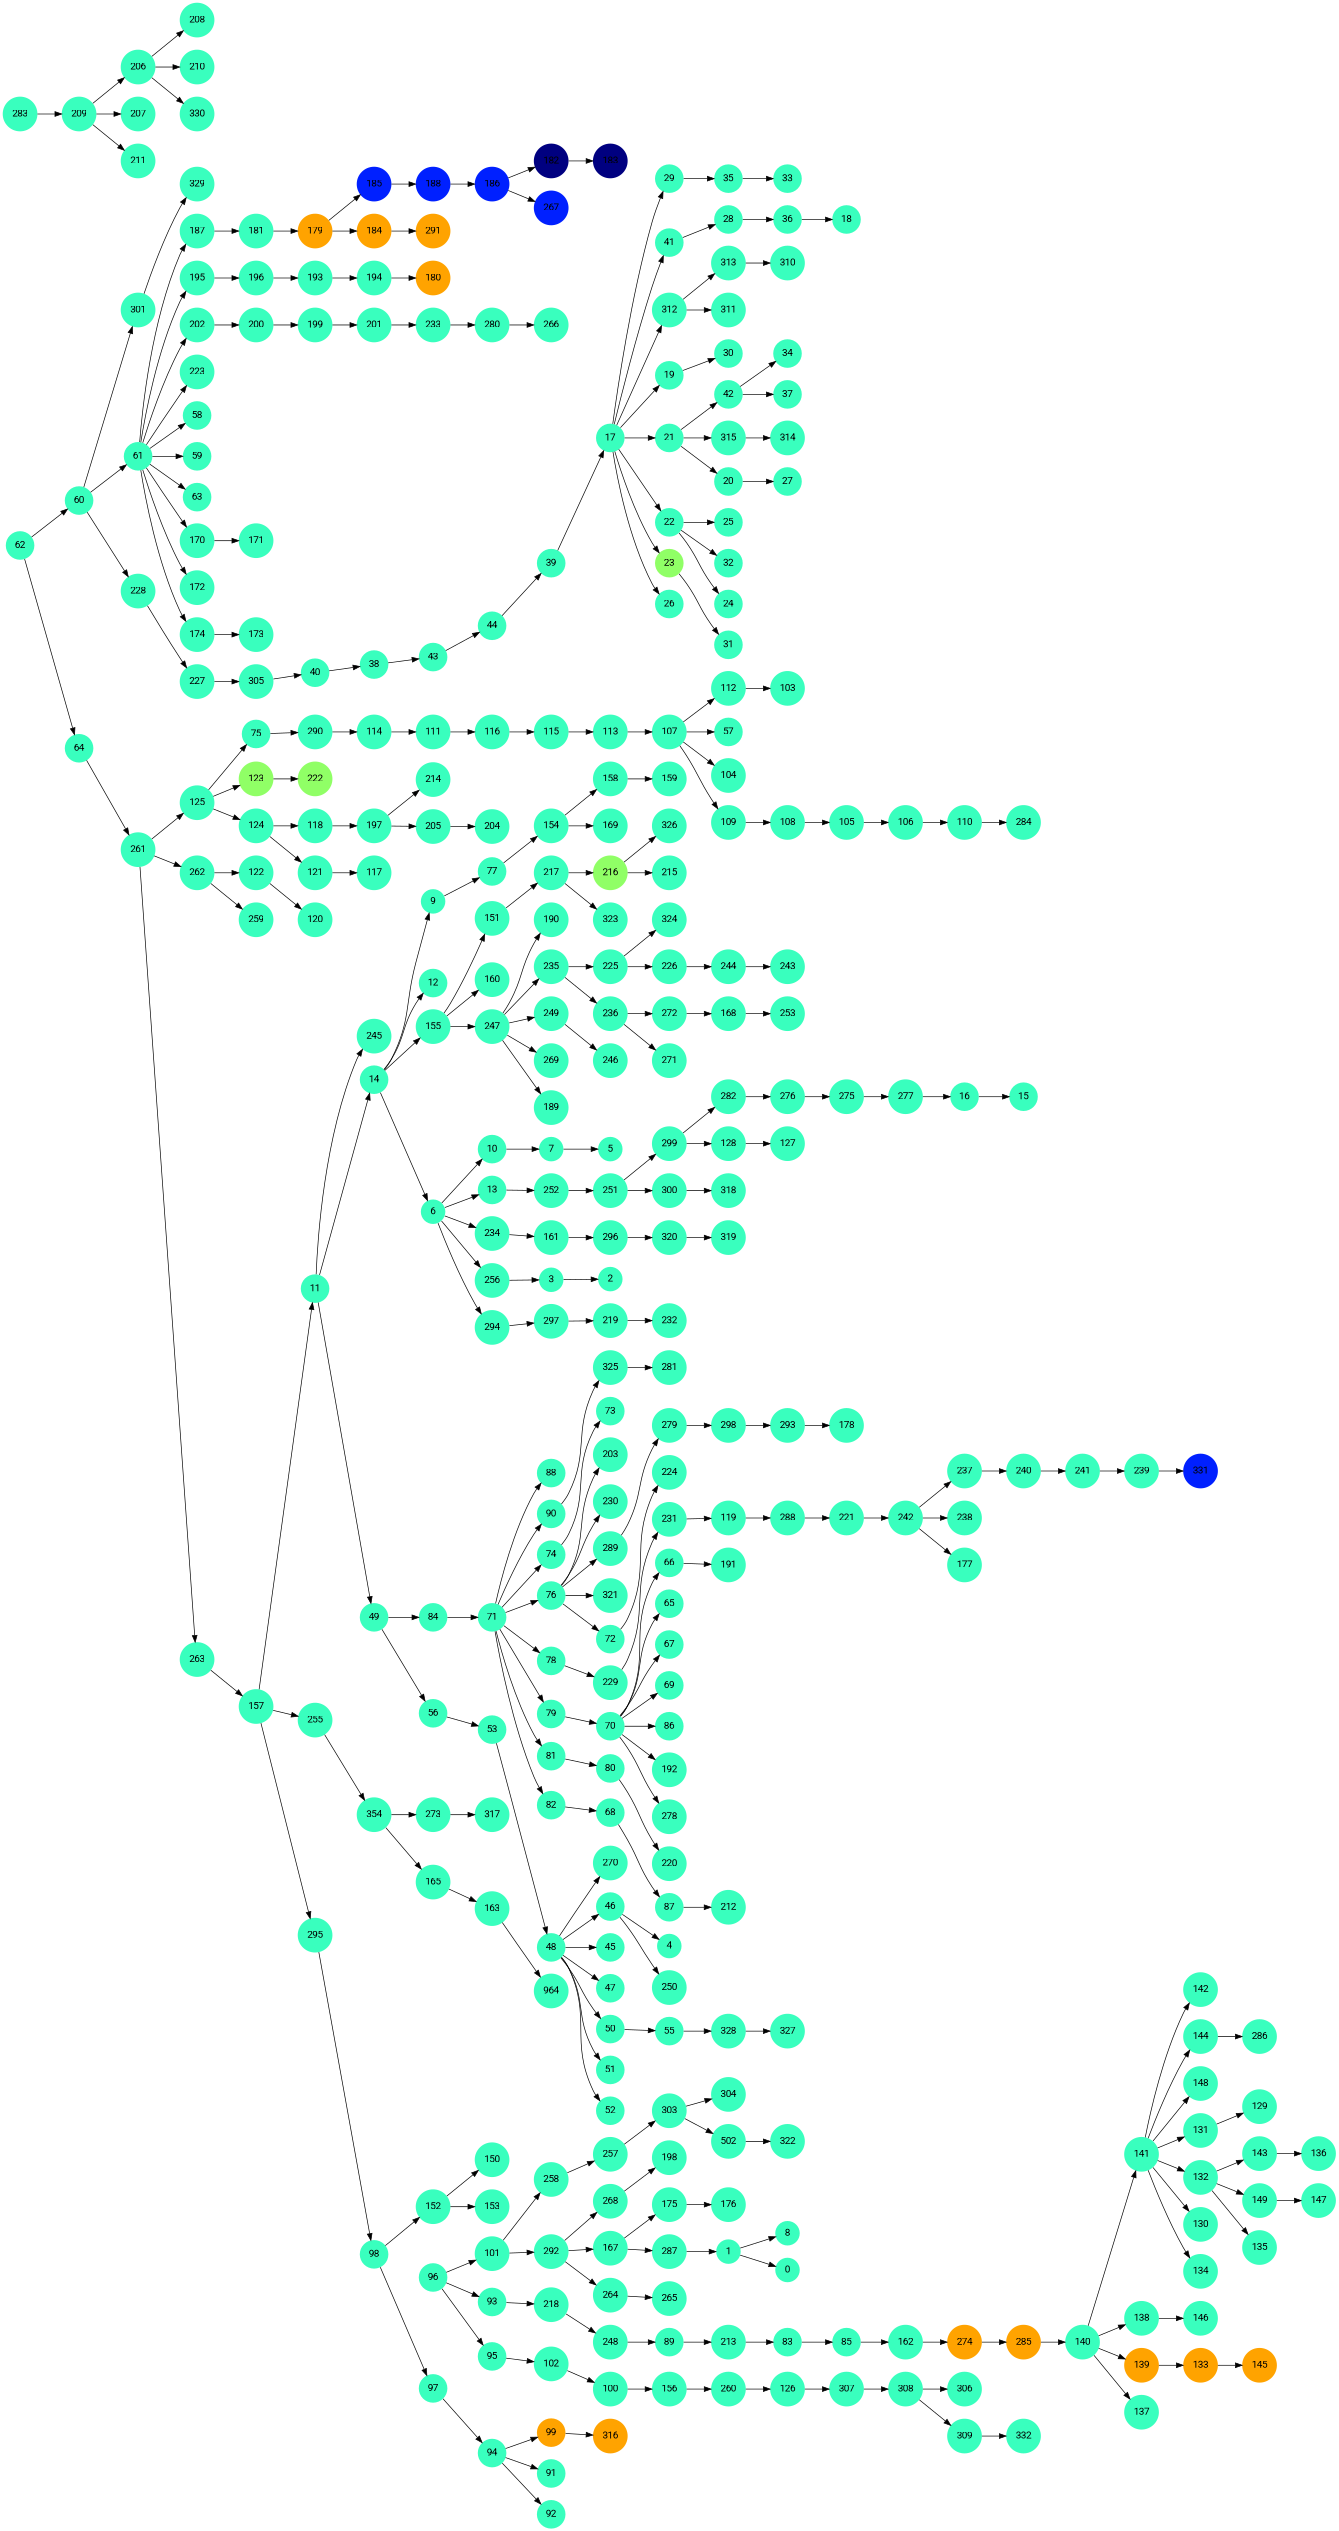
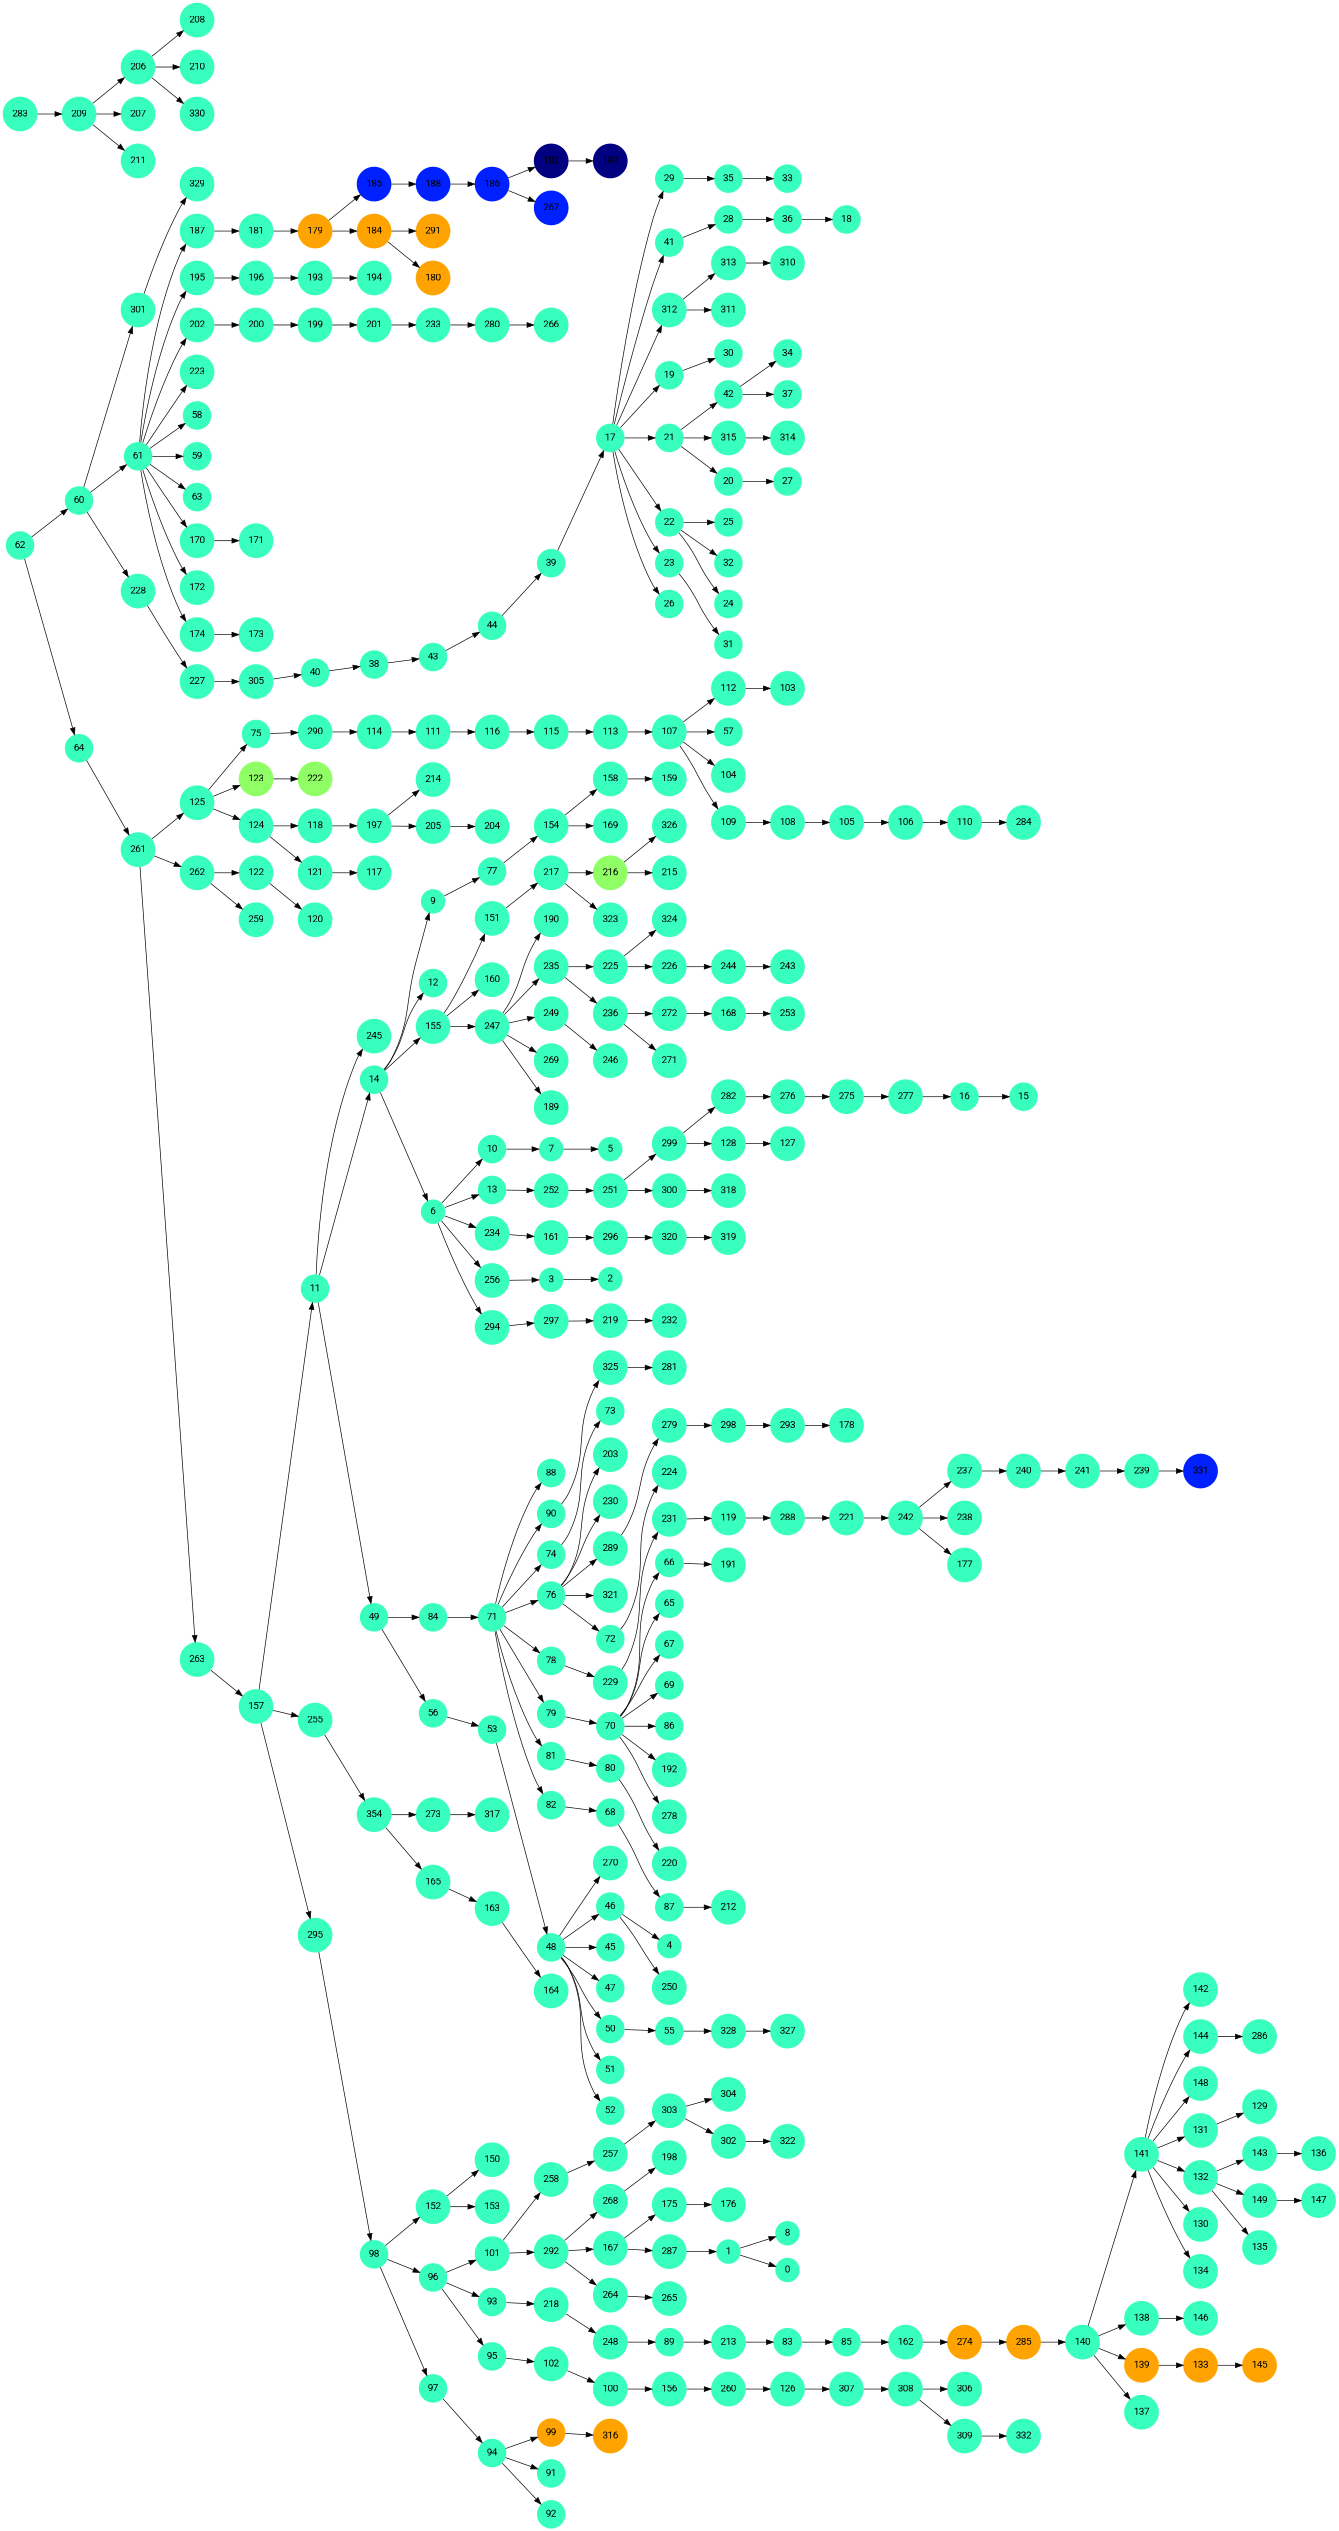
edge "194" -> "180": now "184" -> "180"
node "23": fillcolor #90ff66 -> #39ffbe
node "964": label "964" -> "164"
node "502": label "502" -> "302"
edge "98" -> "96": added
